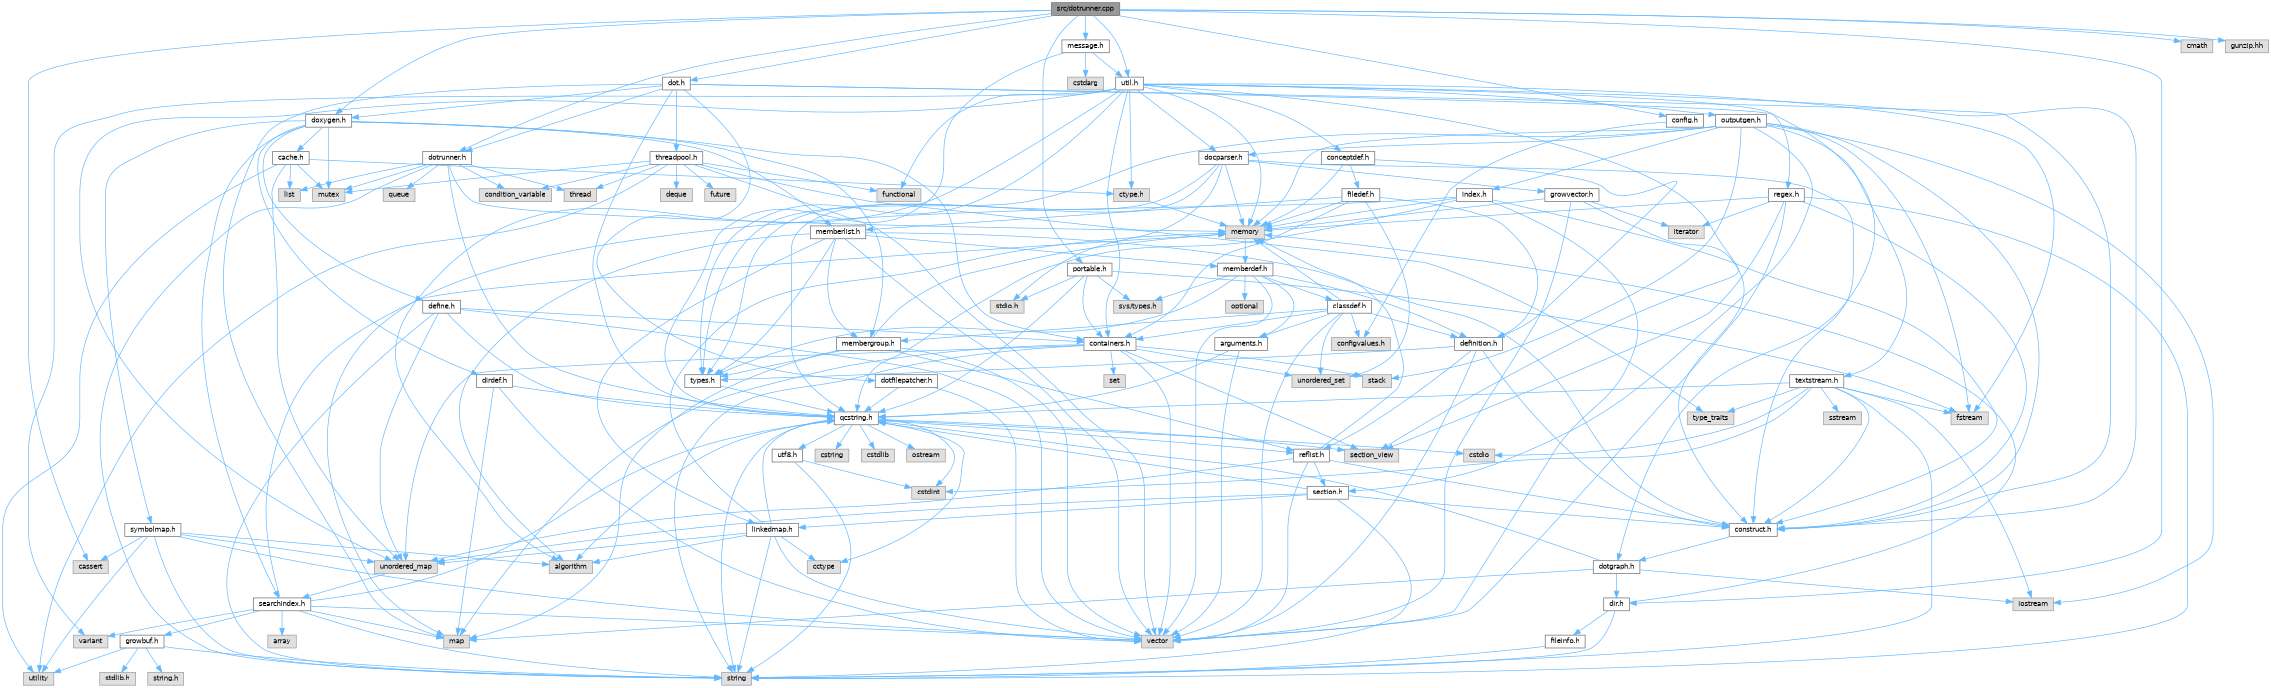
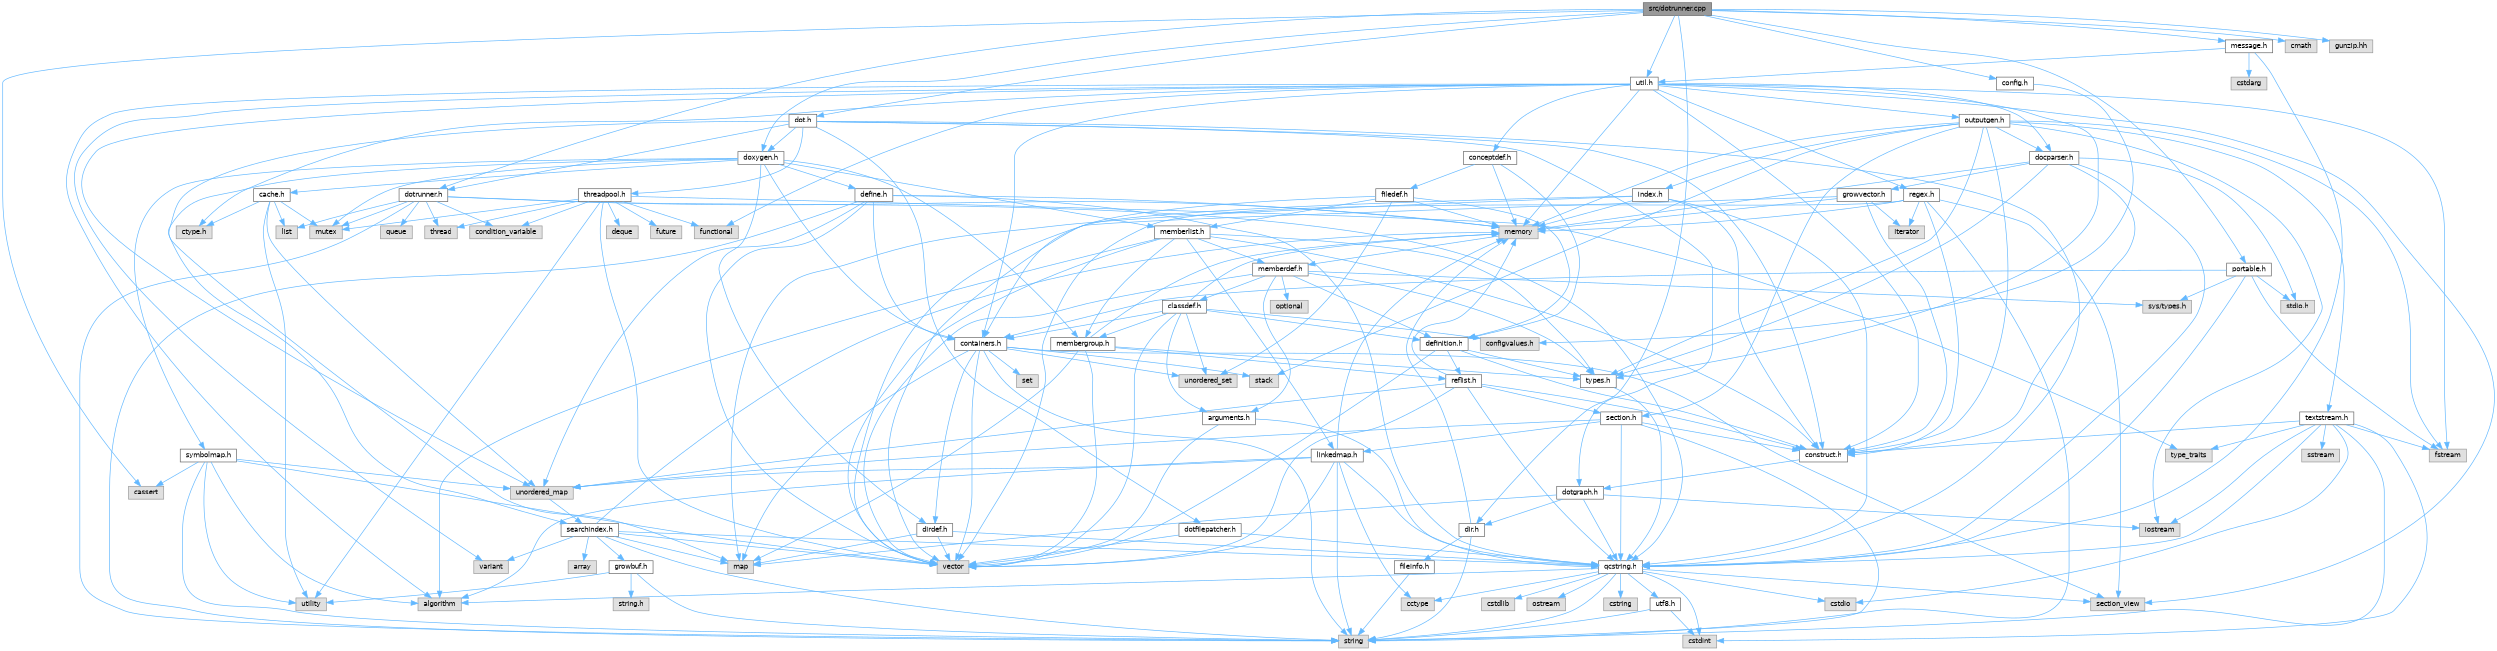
edge "ctype.h" -> "memory": now "define.h" -> "memory"
edge "containers.h" -> "unordered_map": now "containers.h" -> "dirdef.h"
edge "qcstring.h" -> "reflist.h": reversed
node "stdlib.h": removed
